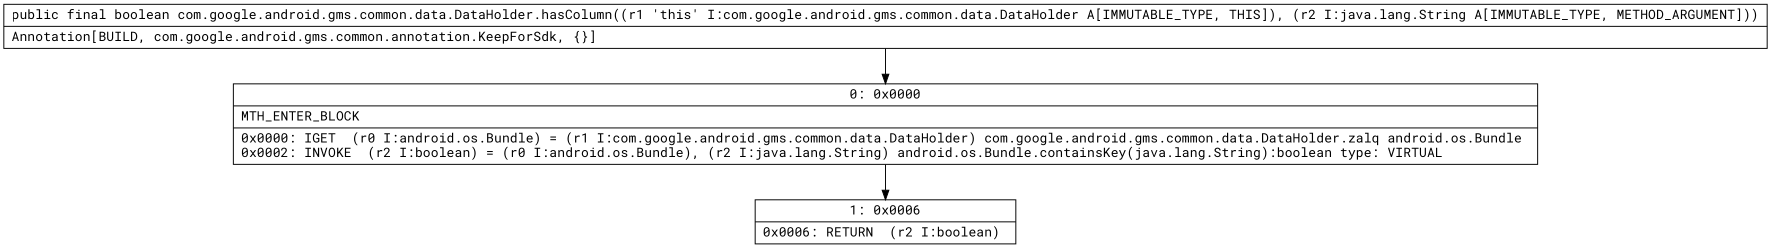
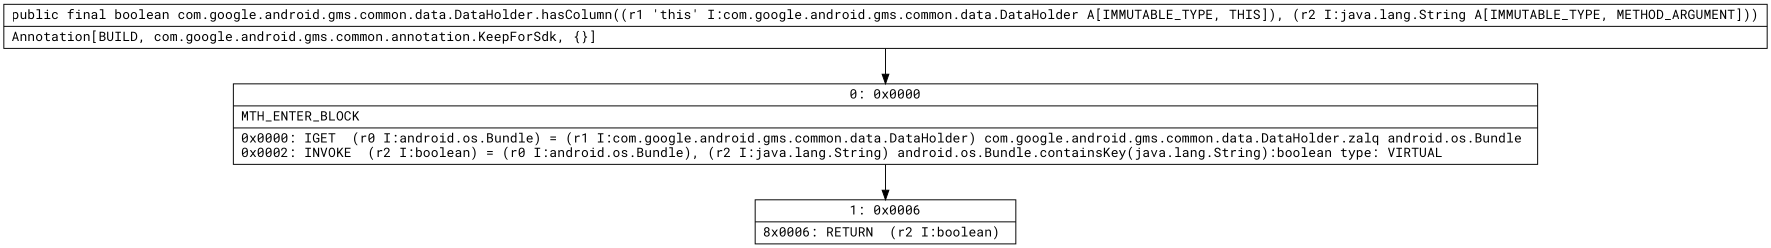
node "1: 0x0006": text "0x0006: RETURN  (r2 I:boolean)" -> "8x0006: RETURN  (r2 I:boolean)"
